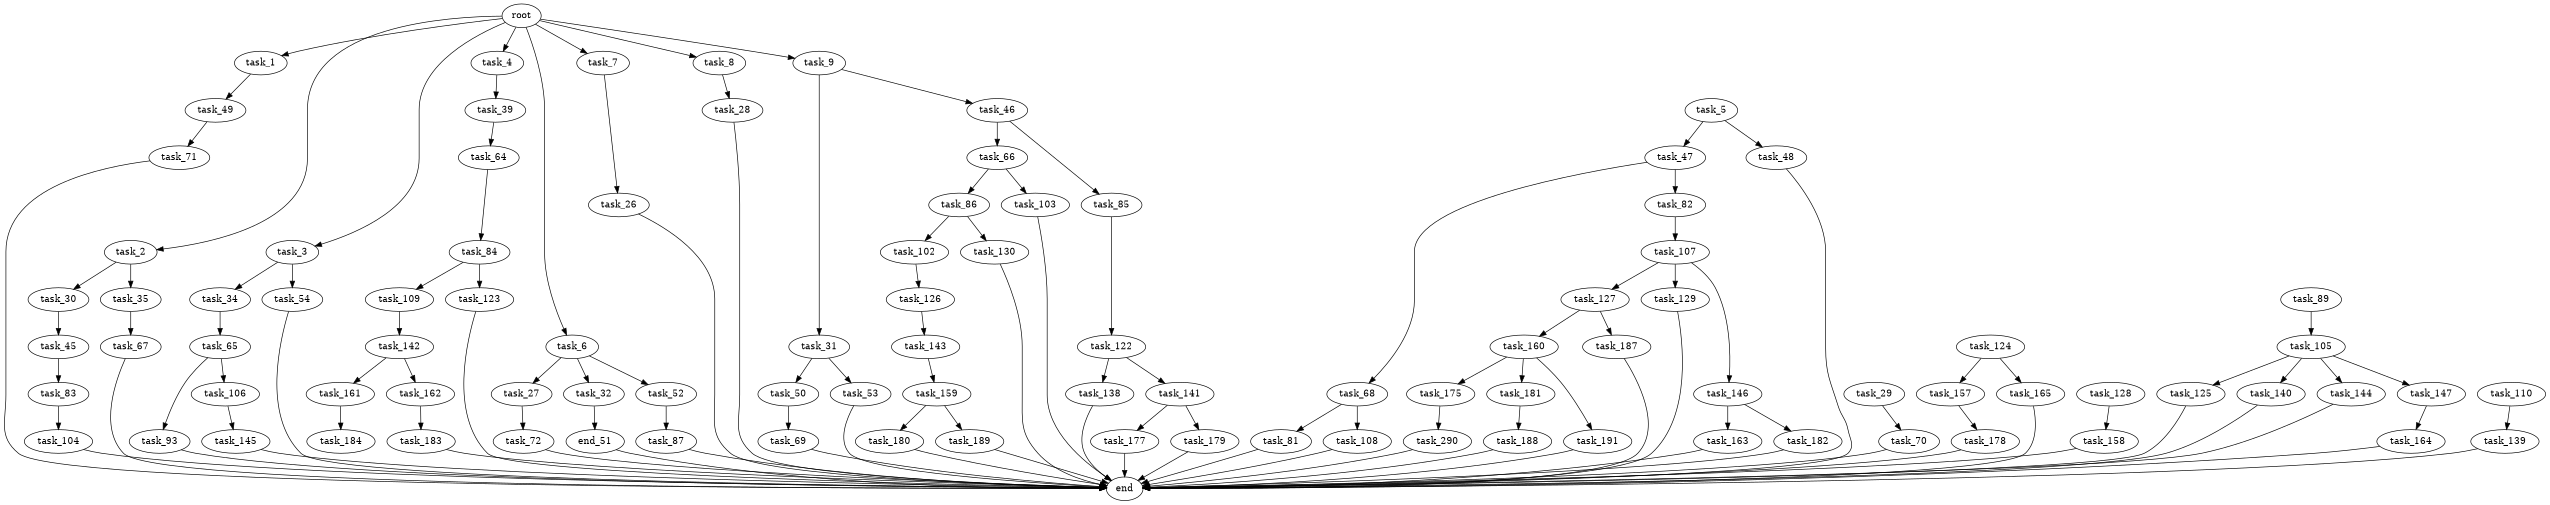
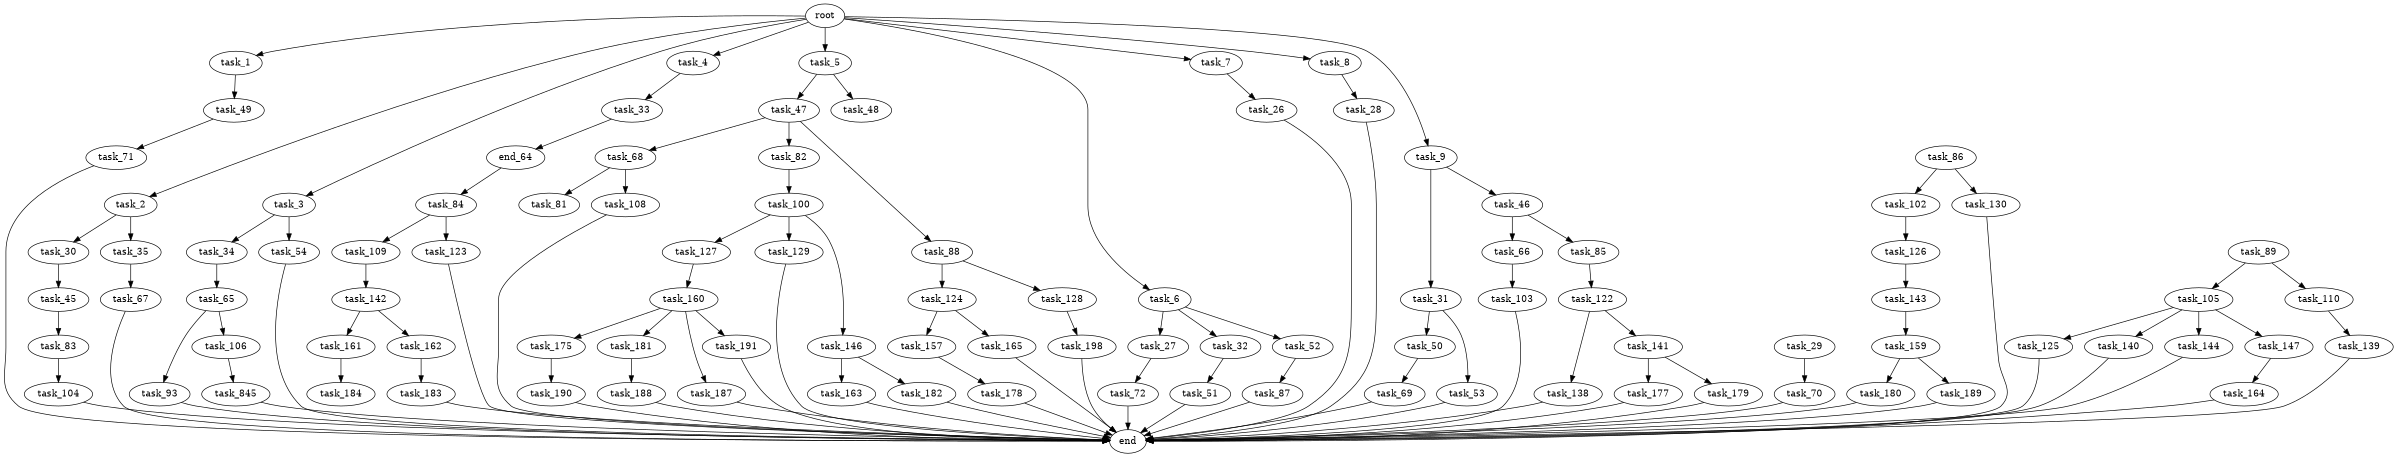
edge "root" -> "task_5": added
node "task_39": label "task_39" -> "task_33"
node "task_64": label "task_64" -> "end_64"
edge "task_66" -> "task_86": removed
node "task_88": added
node "task_107": label "task_107" -> "task_100"
edge "task_89" -> "task_110": added
edge "task_127" -> "task_187": now "task_160" -> "task_187"
edge "task_48" -> "end": removed
node "task_145": label "task_145" -> "task_845"
node "end_51": label "end_51" -> "task_51"
node "task_290": label "task_290" -> "task_190"
node "task_158": label "task_158" -> "task_198"
edge "task_81" -> "end": removed
